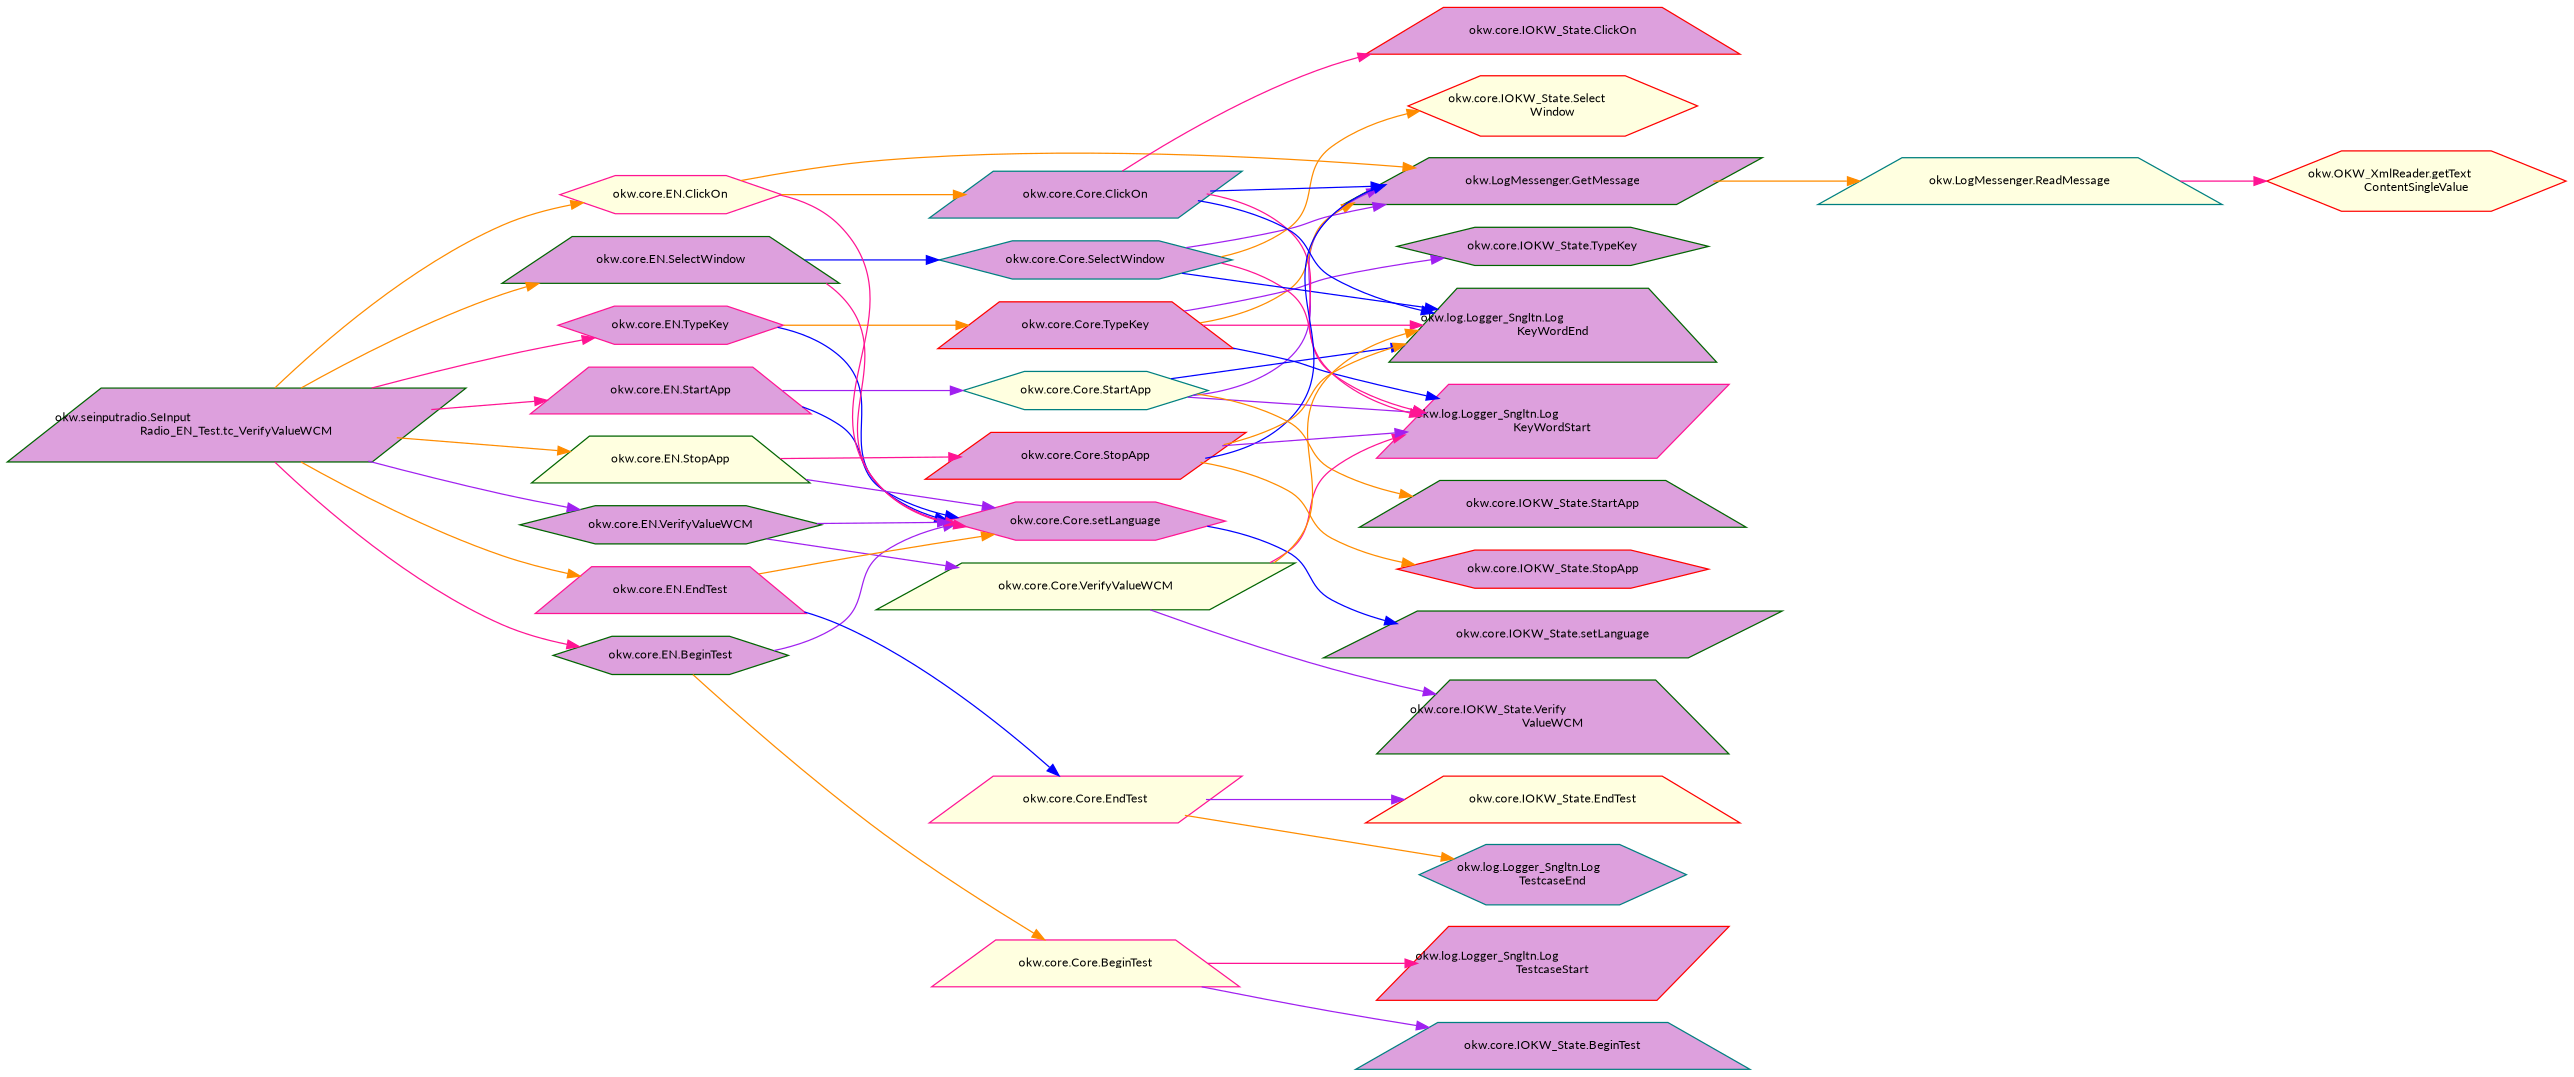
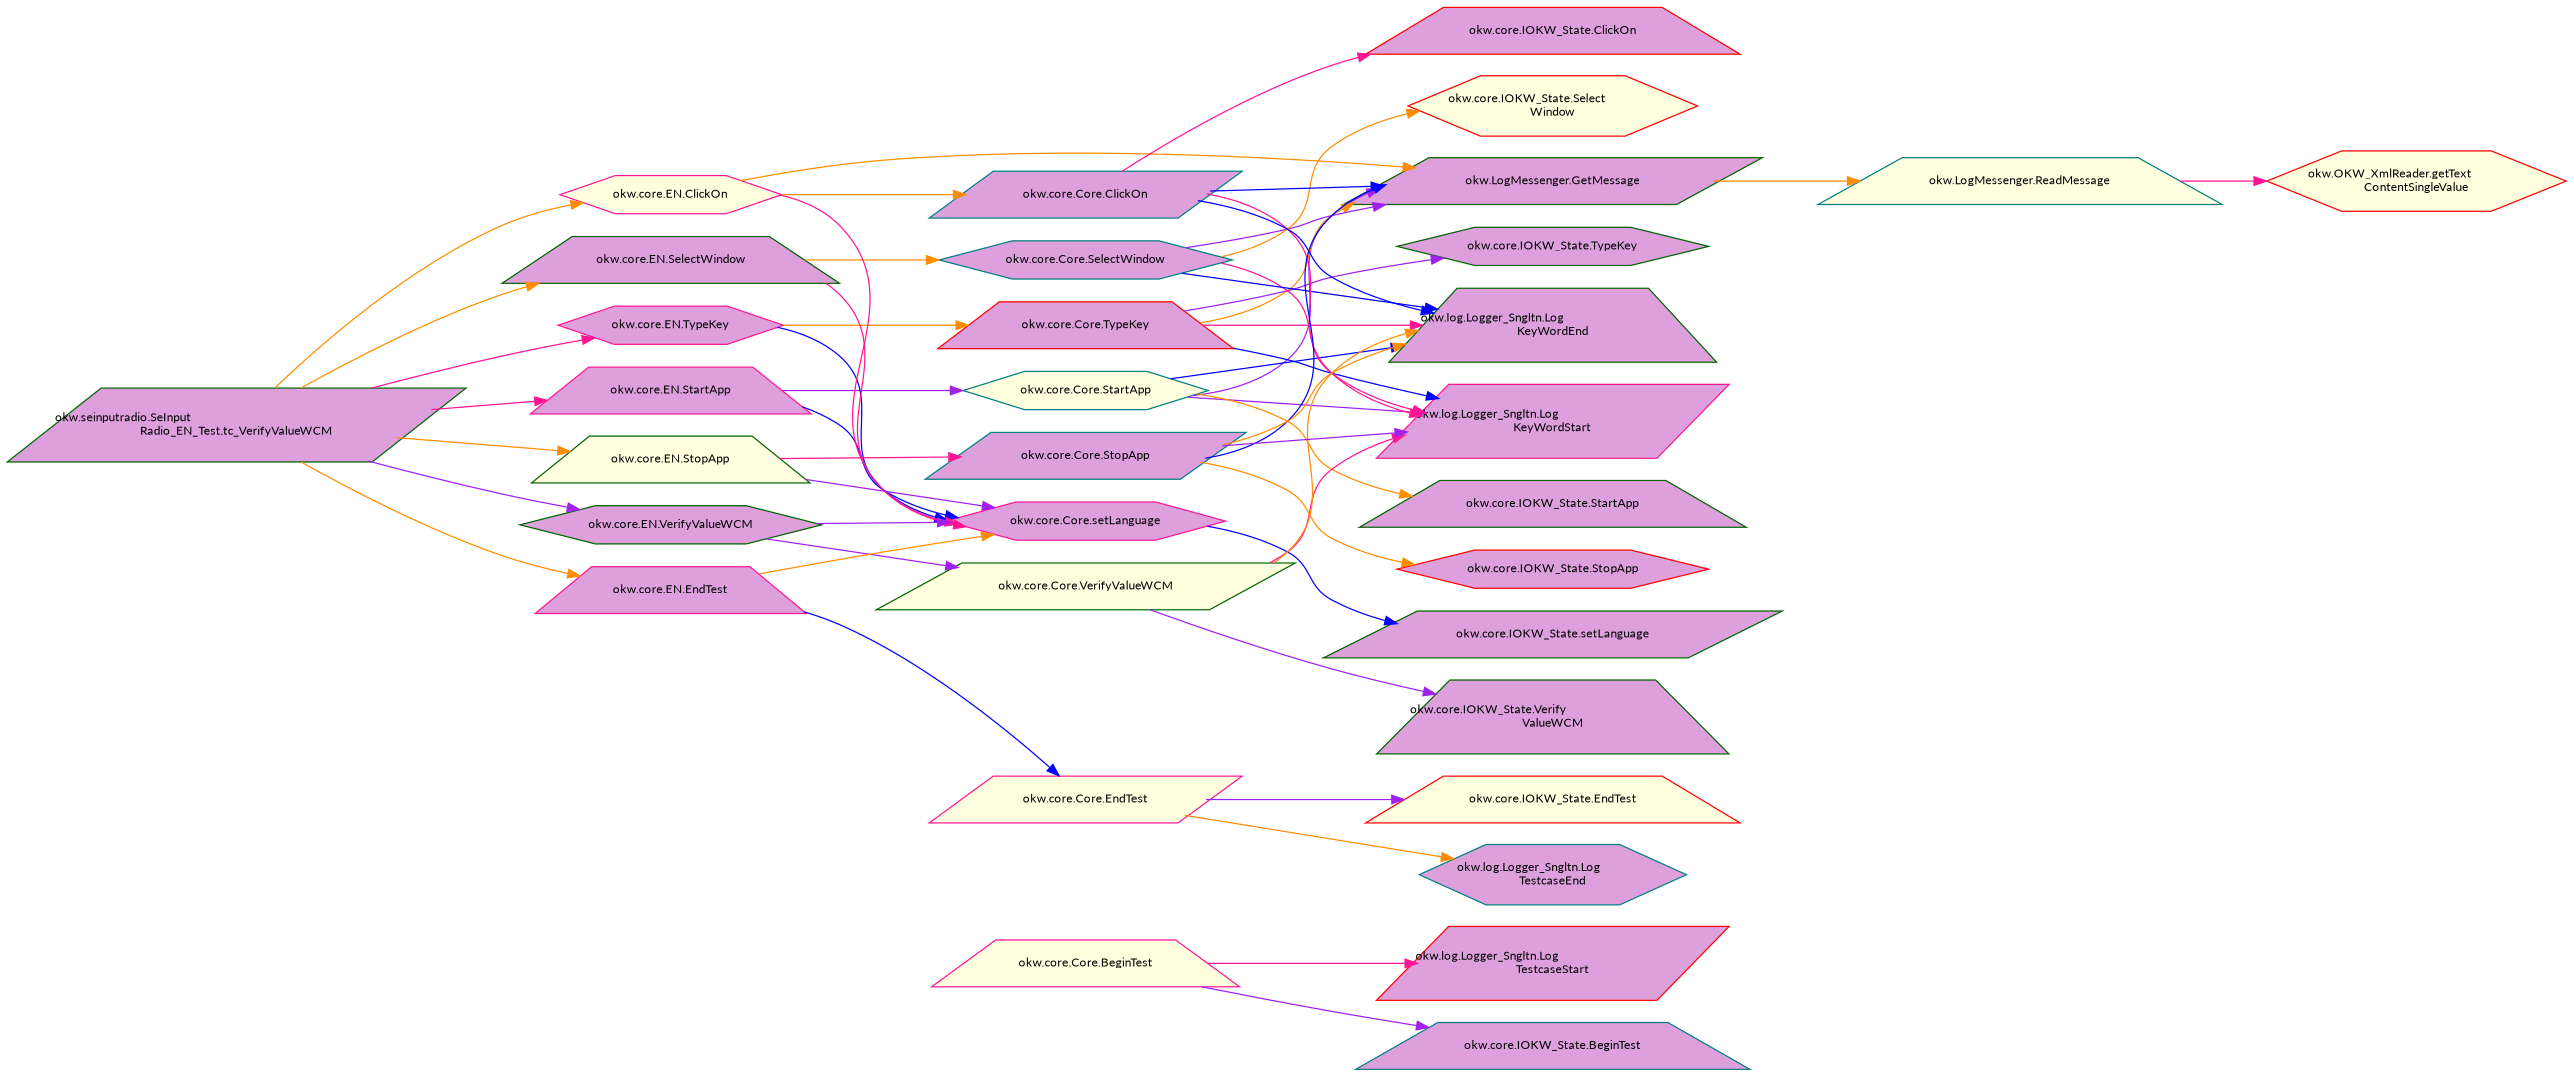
edge "okw.core.EN.SelectWindow" -> "okw.core.Core.SelectWindow": color blue -> darkorange
node "okw.core.Core.StopApp": color red -> teal
node "okw.core.EN.BeginTest": removed
